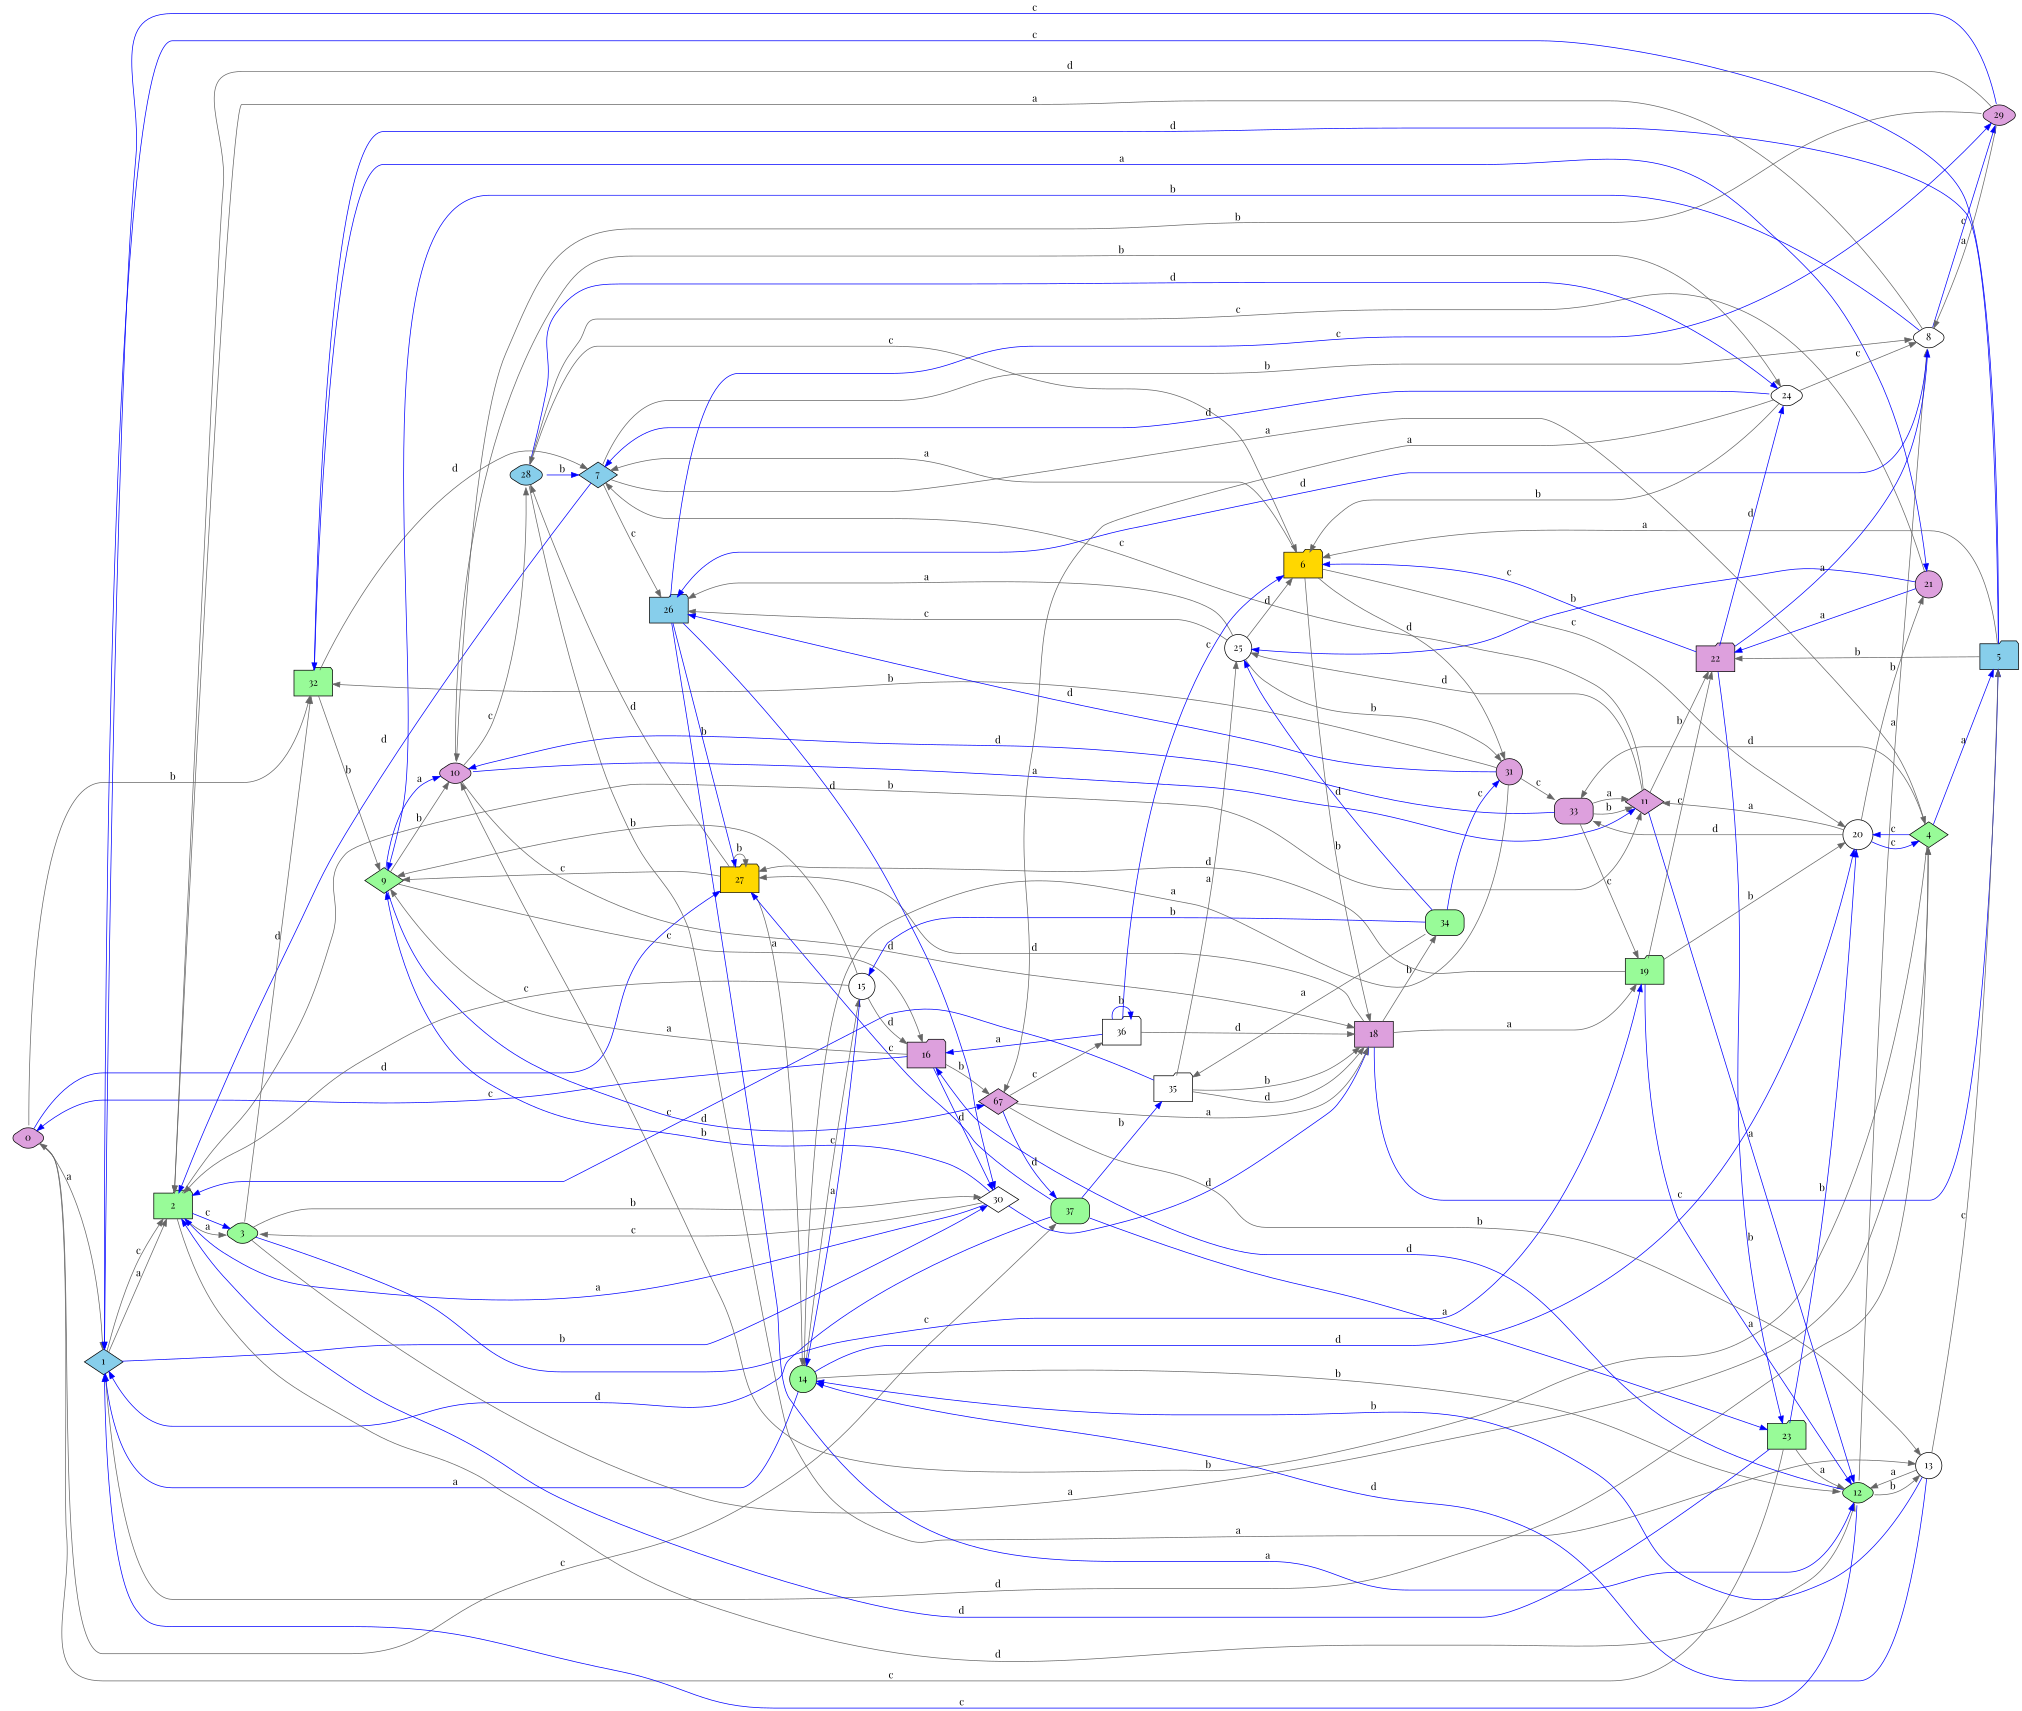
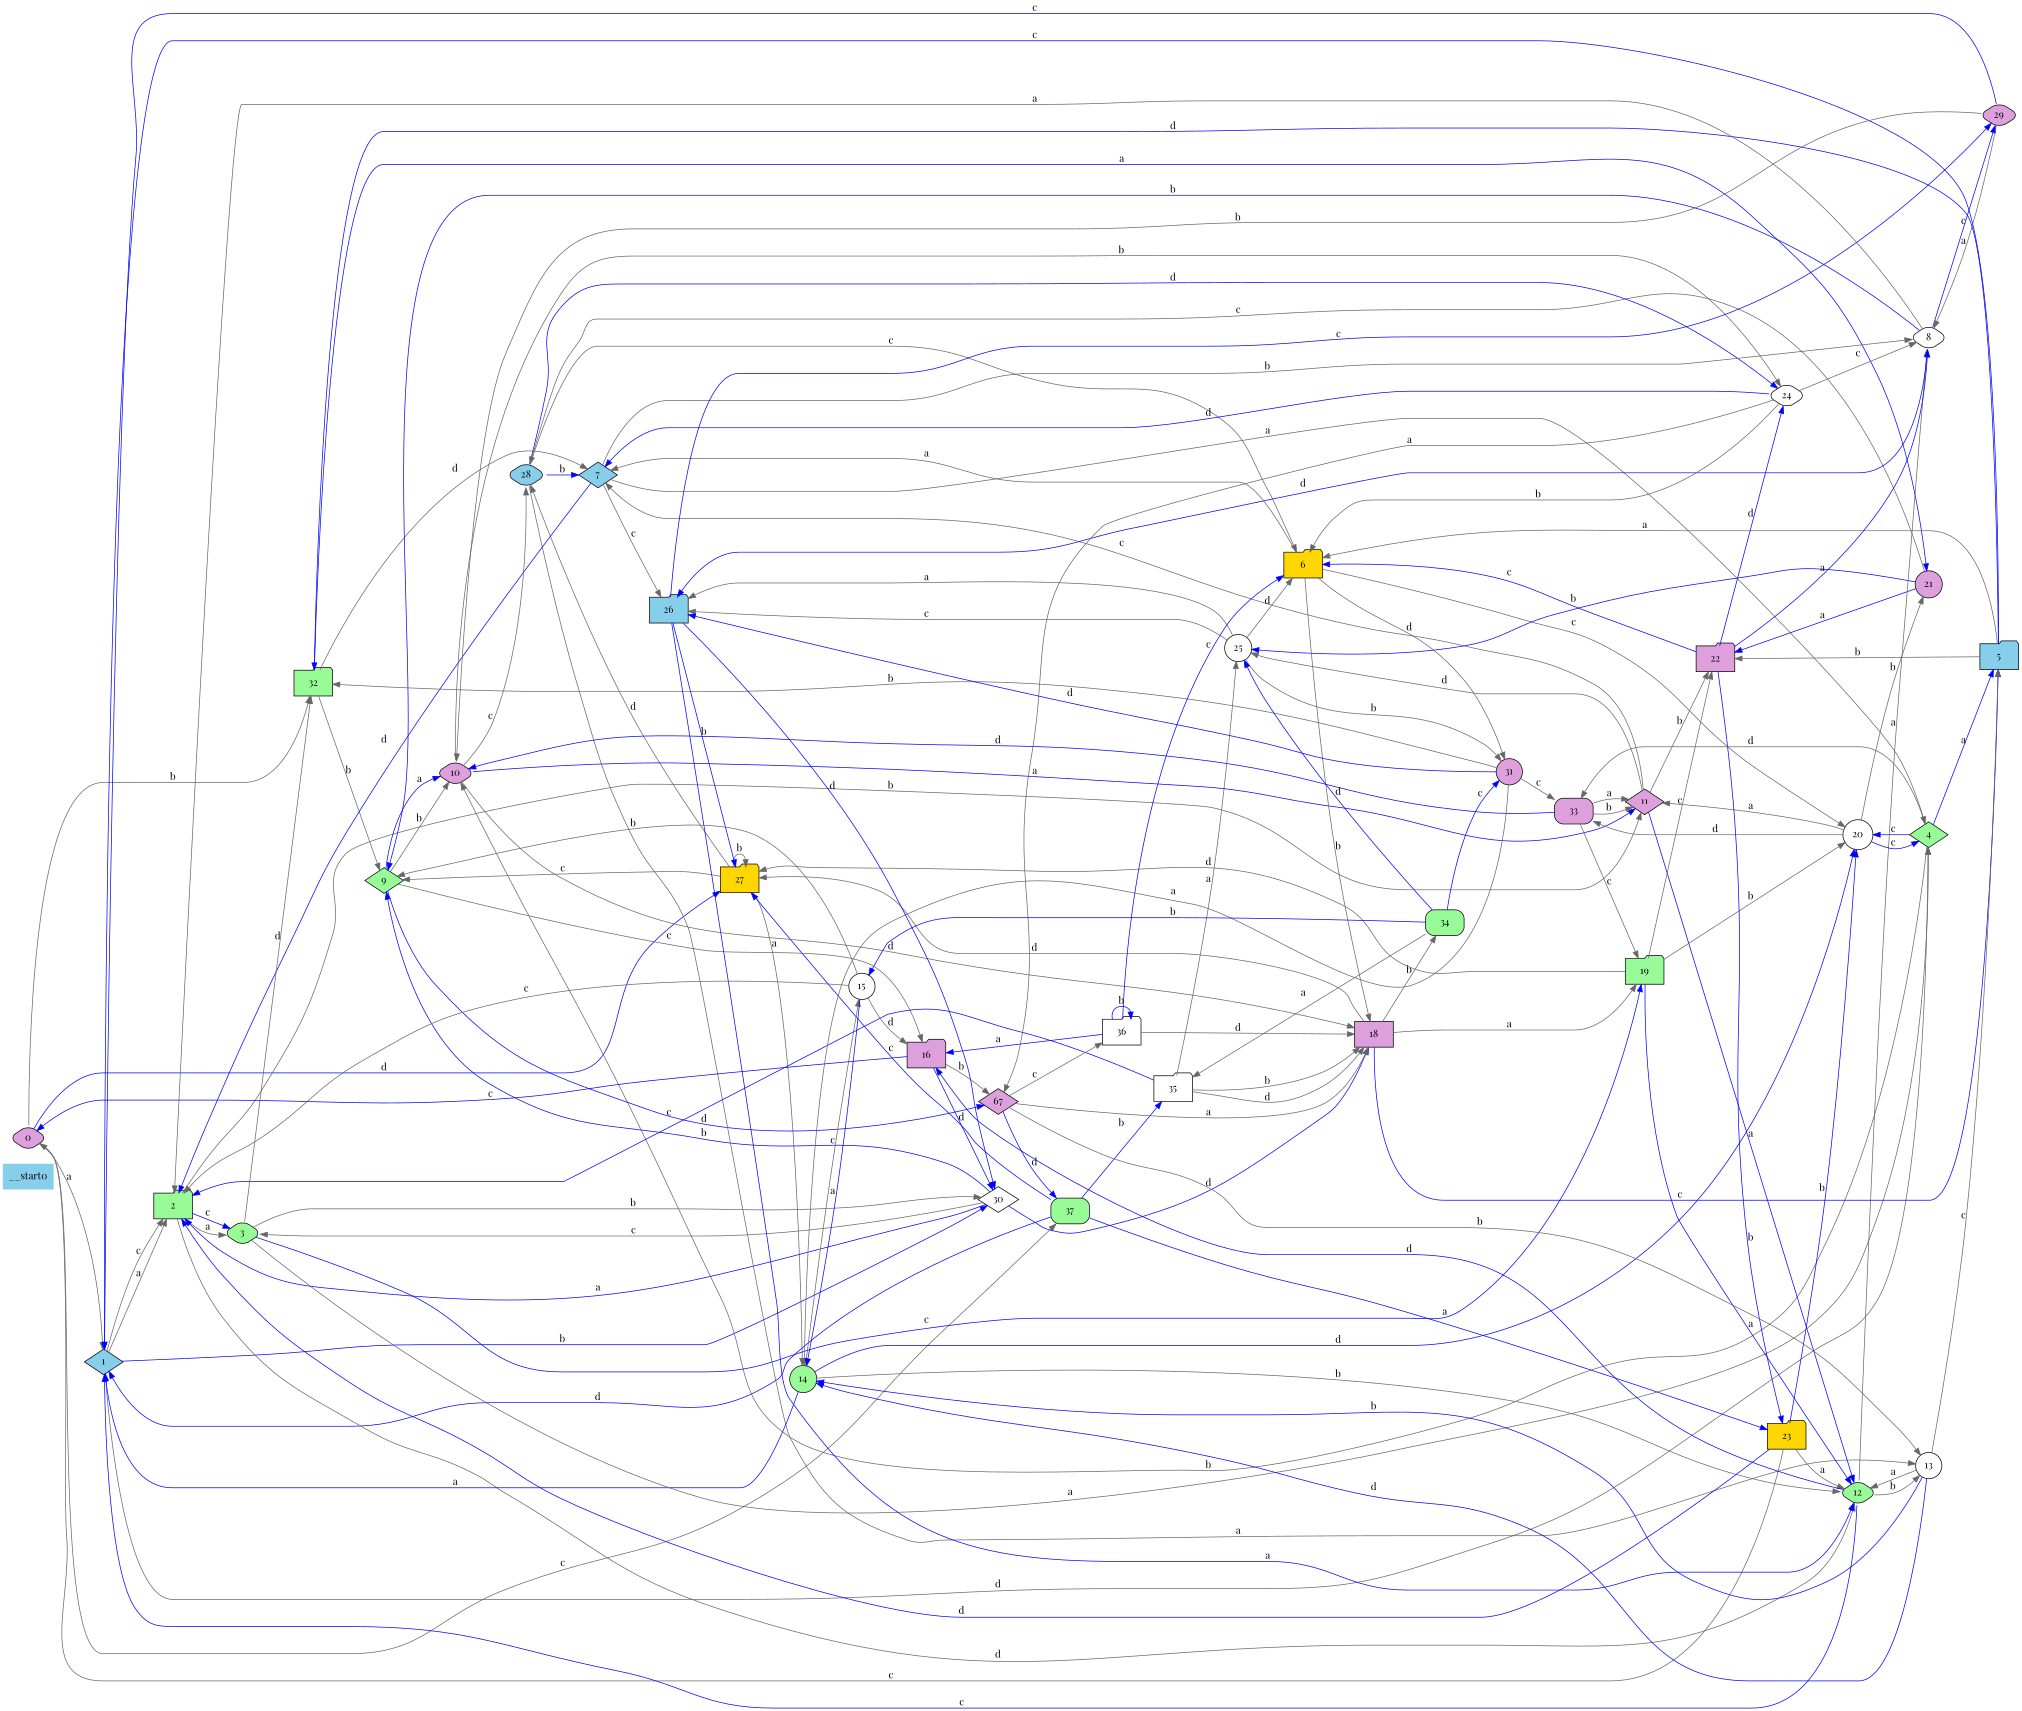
edge "29" -> "2": removed, label "d"
edge "16" -> "9": removed, label "a"
node "__start0": added
node "23": fillcolor palegreen -> gold
